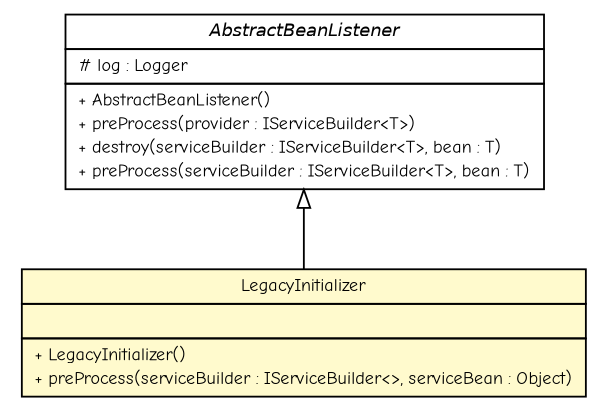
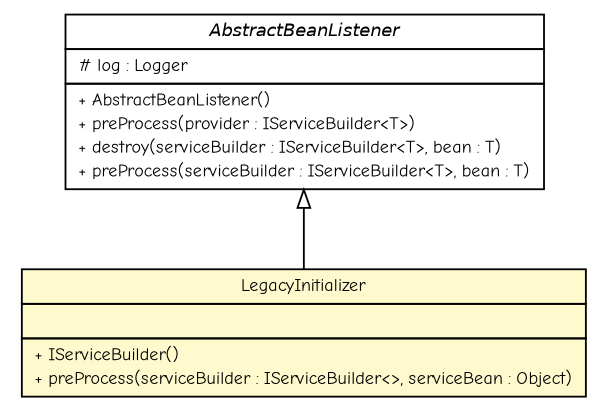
node "LegacyInitializer": text "+ LegacyInitializer()" -> "+ IServiceBuilder()"
